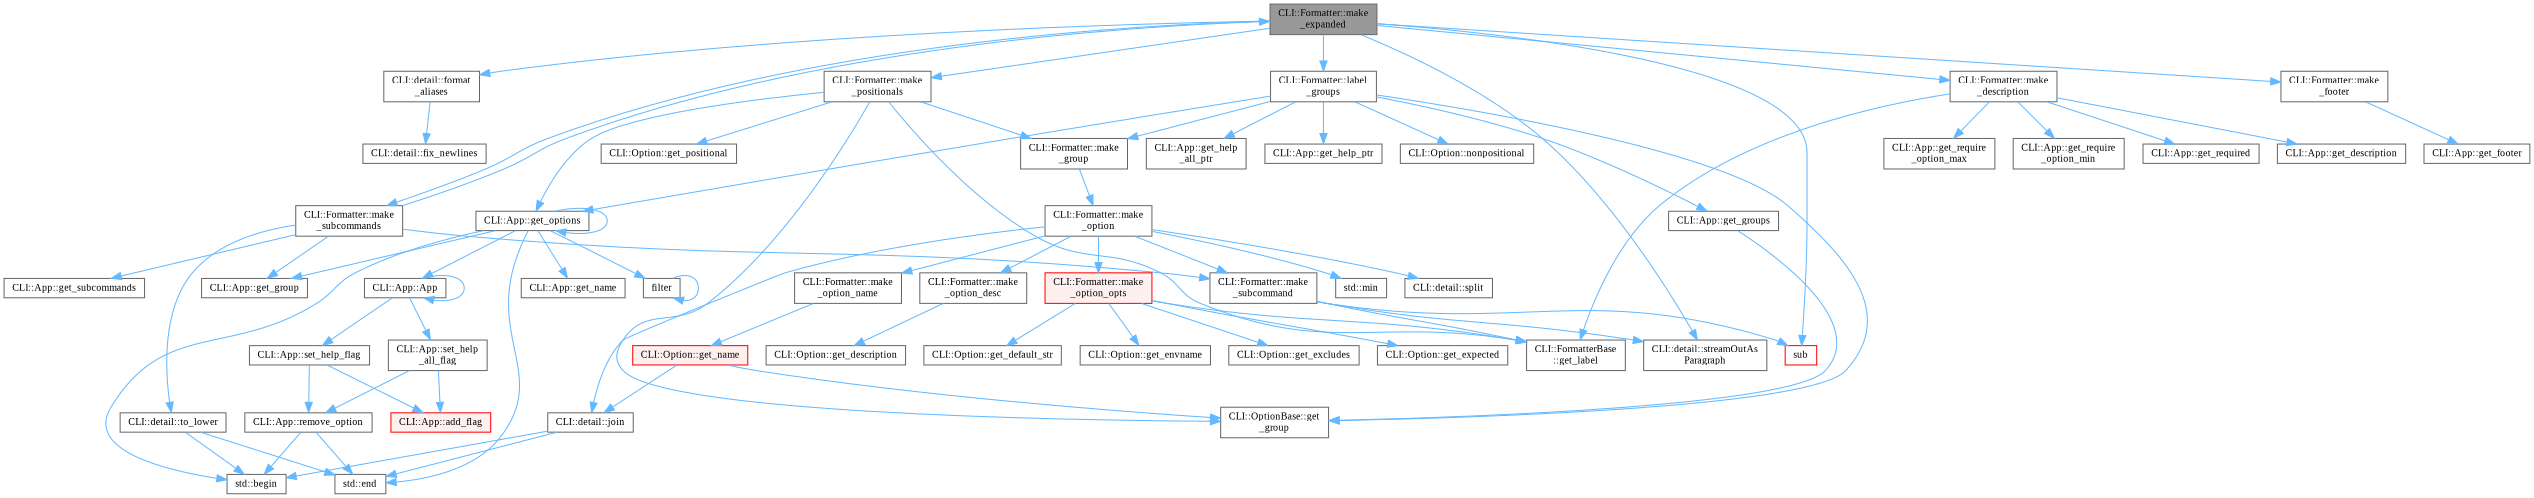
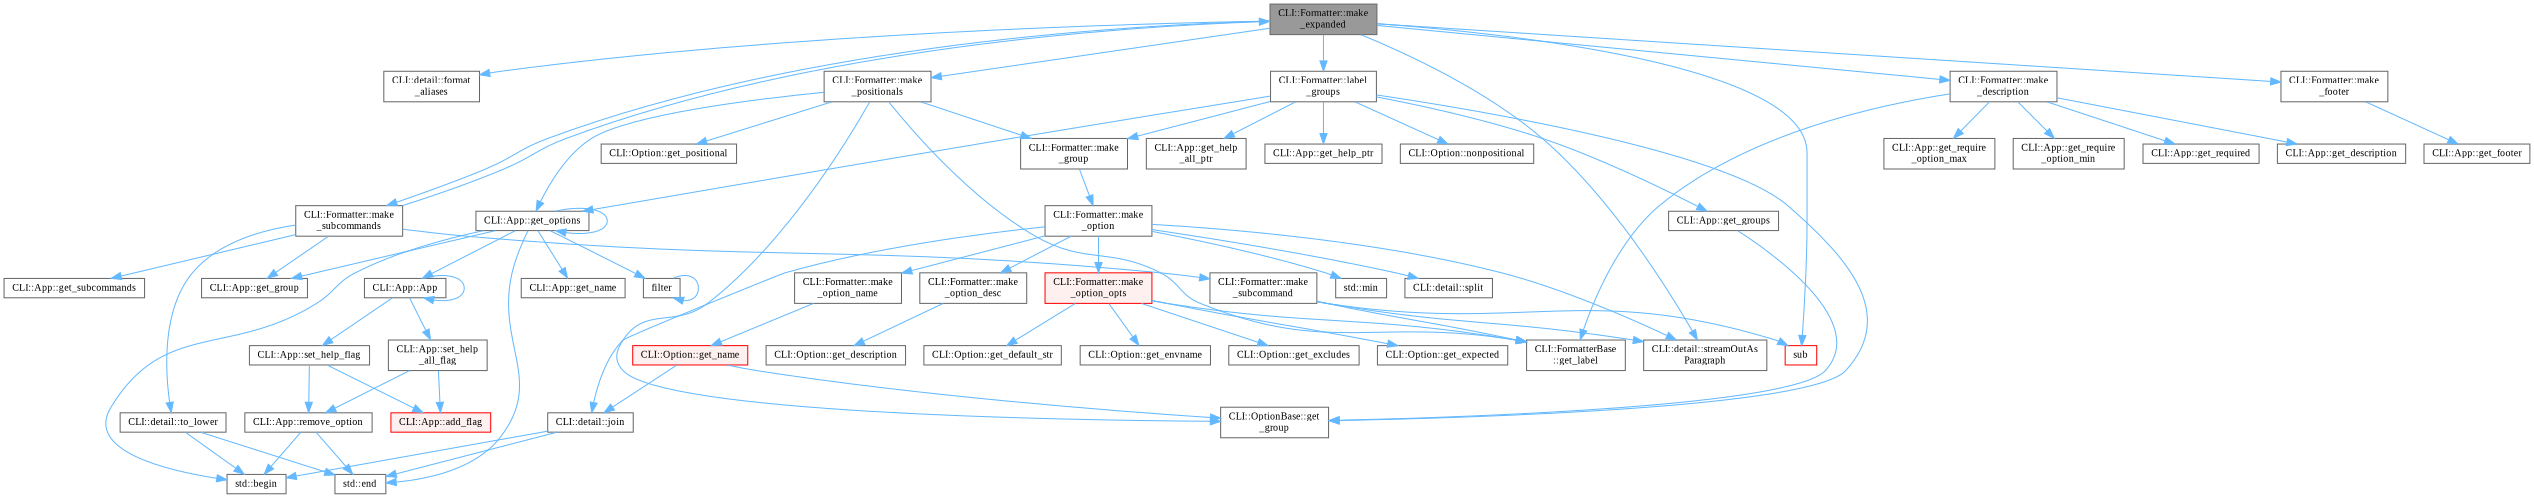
node "CLI::detail::fix_newlines": removed
edge "CLI::Formatter::make _option" -> "CLI::Formatter::make _subcommand": now "CLI::Formatter::make _option" -> "CLI::detail::streamOutAs Paragraph"
